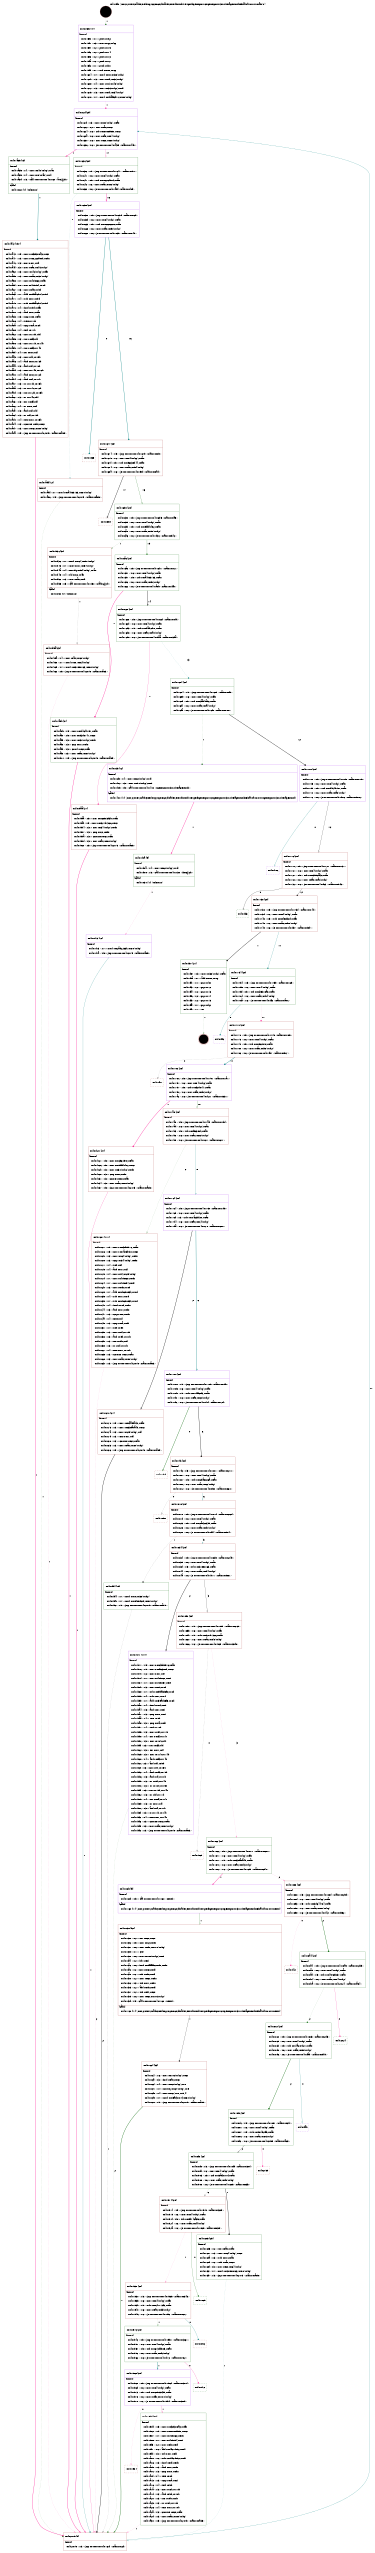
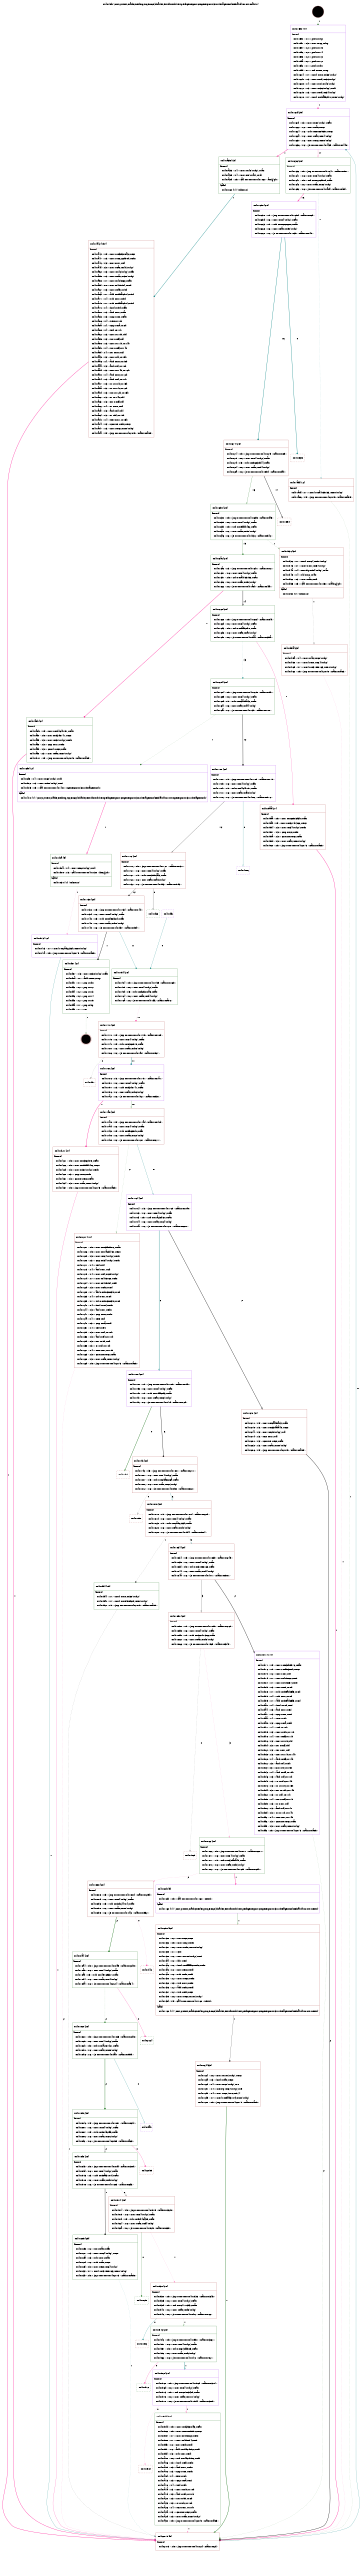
edge "0x401754 [28]" -> "0x401ffc": reversed
